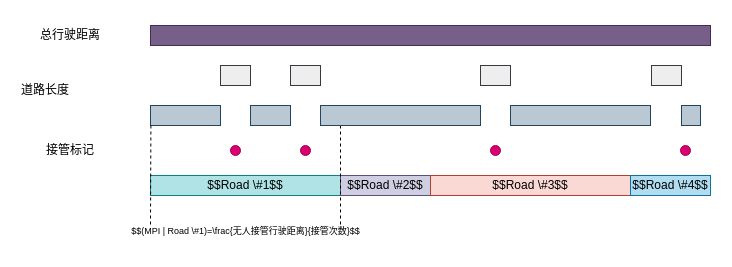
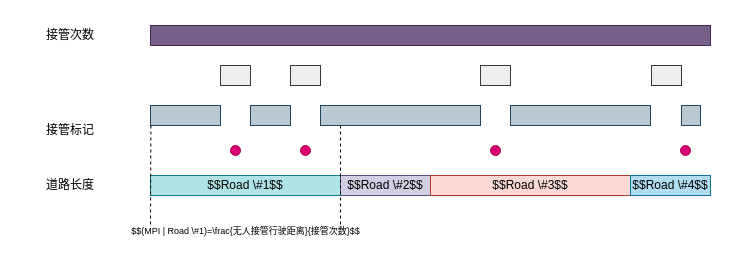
node "总行驶距离": label "总行驶距离" -> "接管次数"
node "道路长度": moved (46, 91) -> (71, 186)
node "接管标记": moved (71, 151) -> (71, 131)
